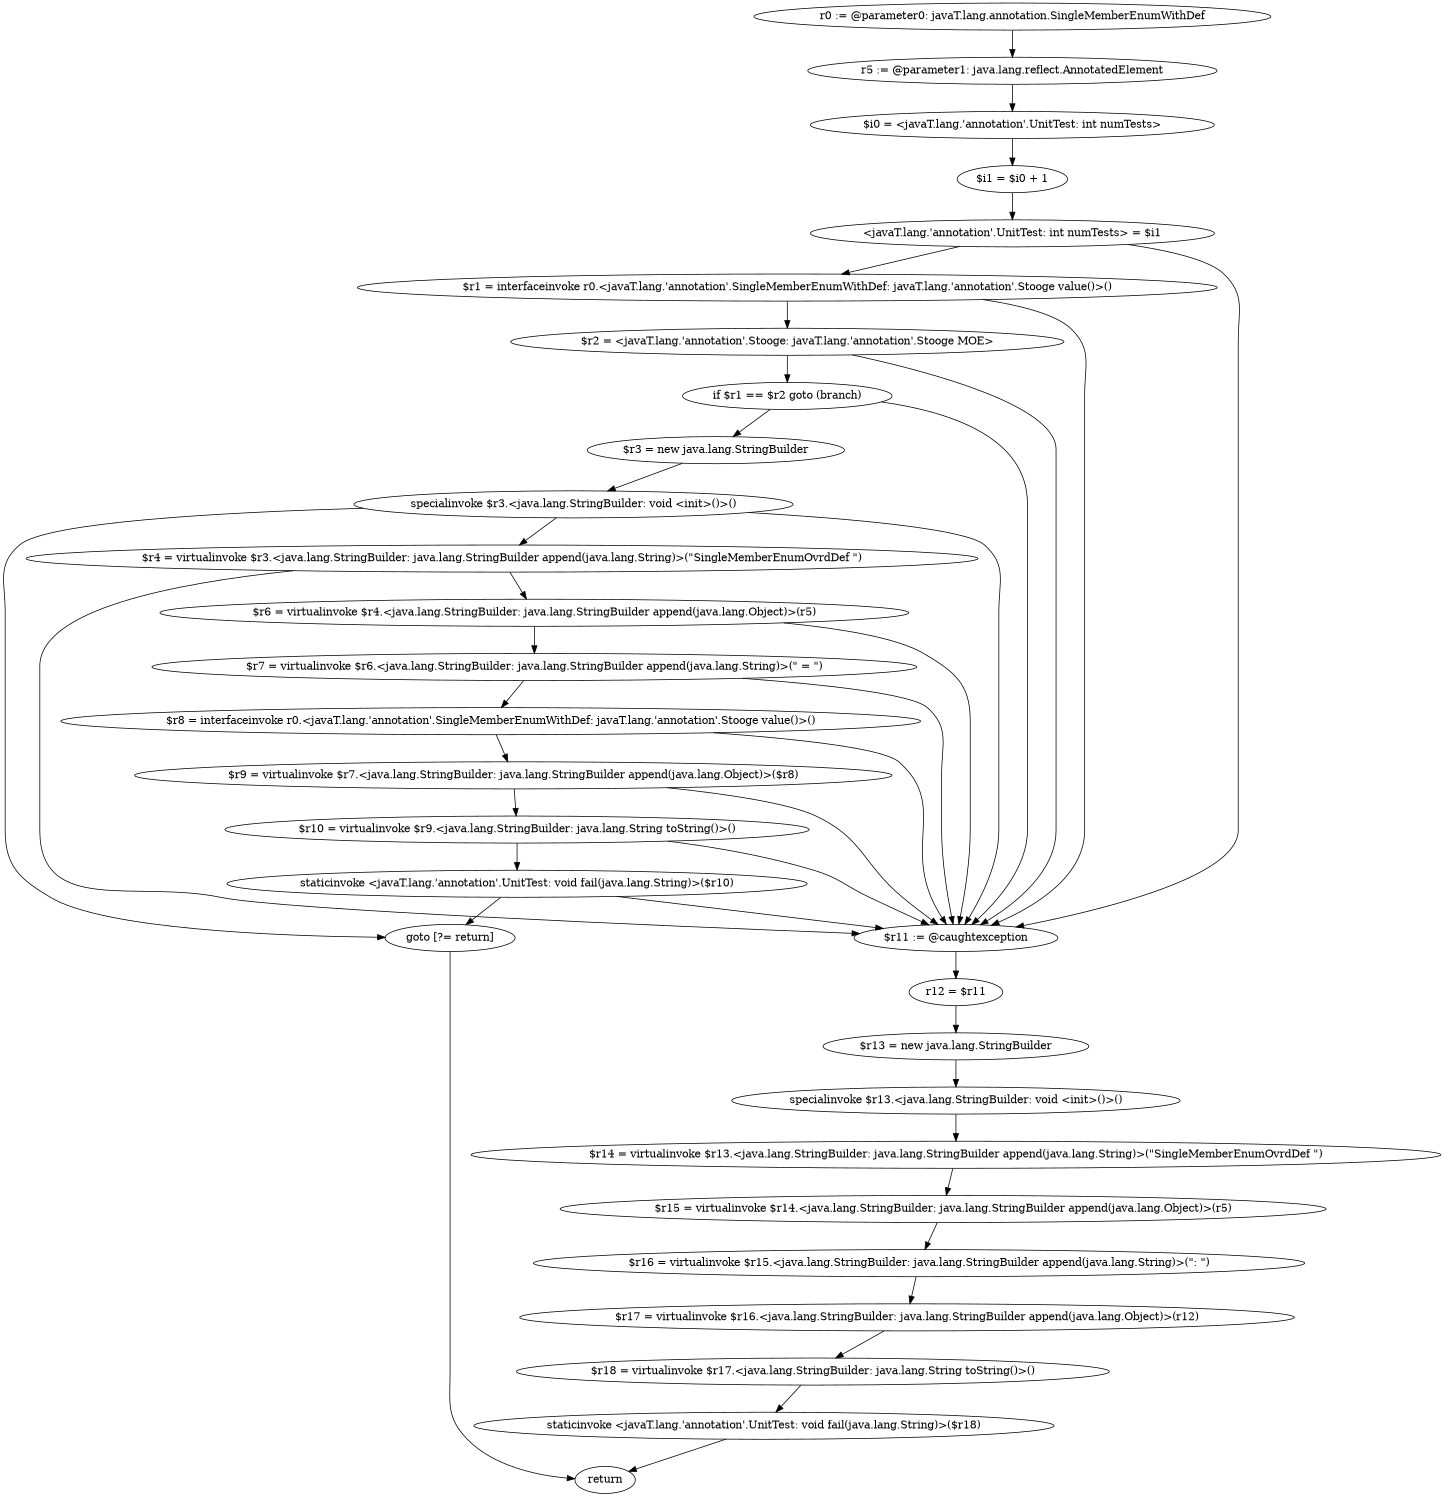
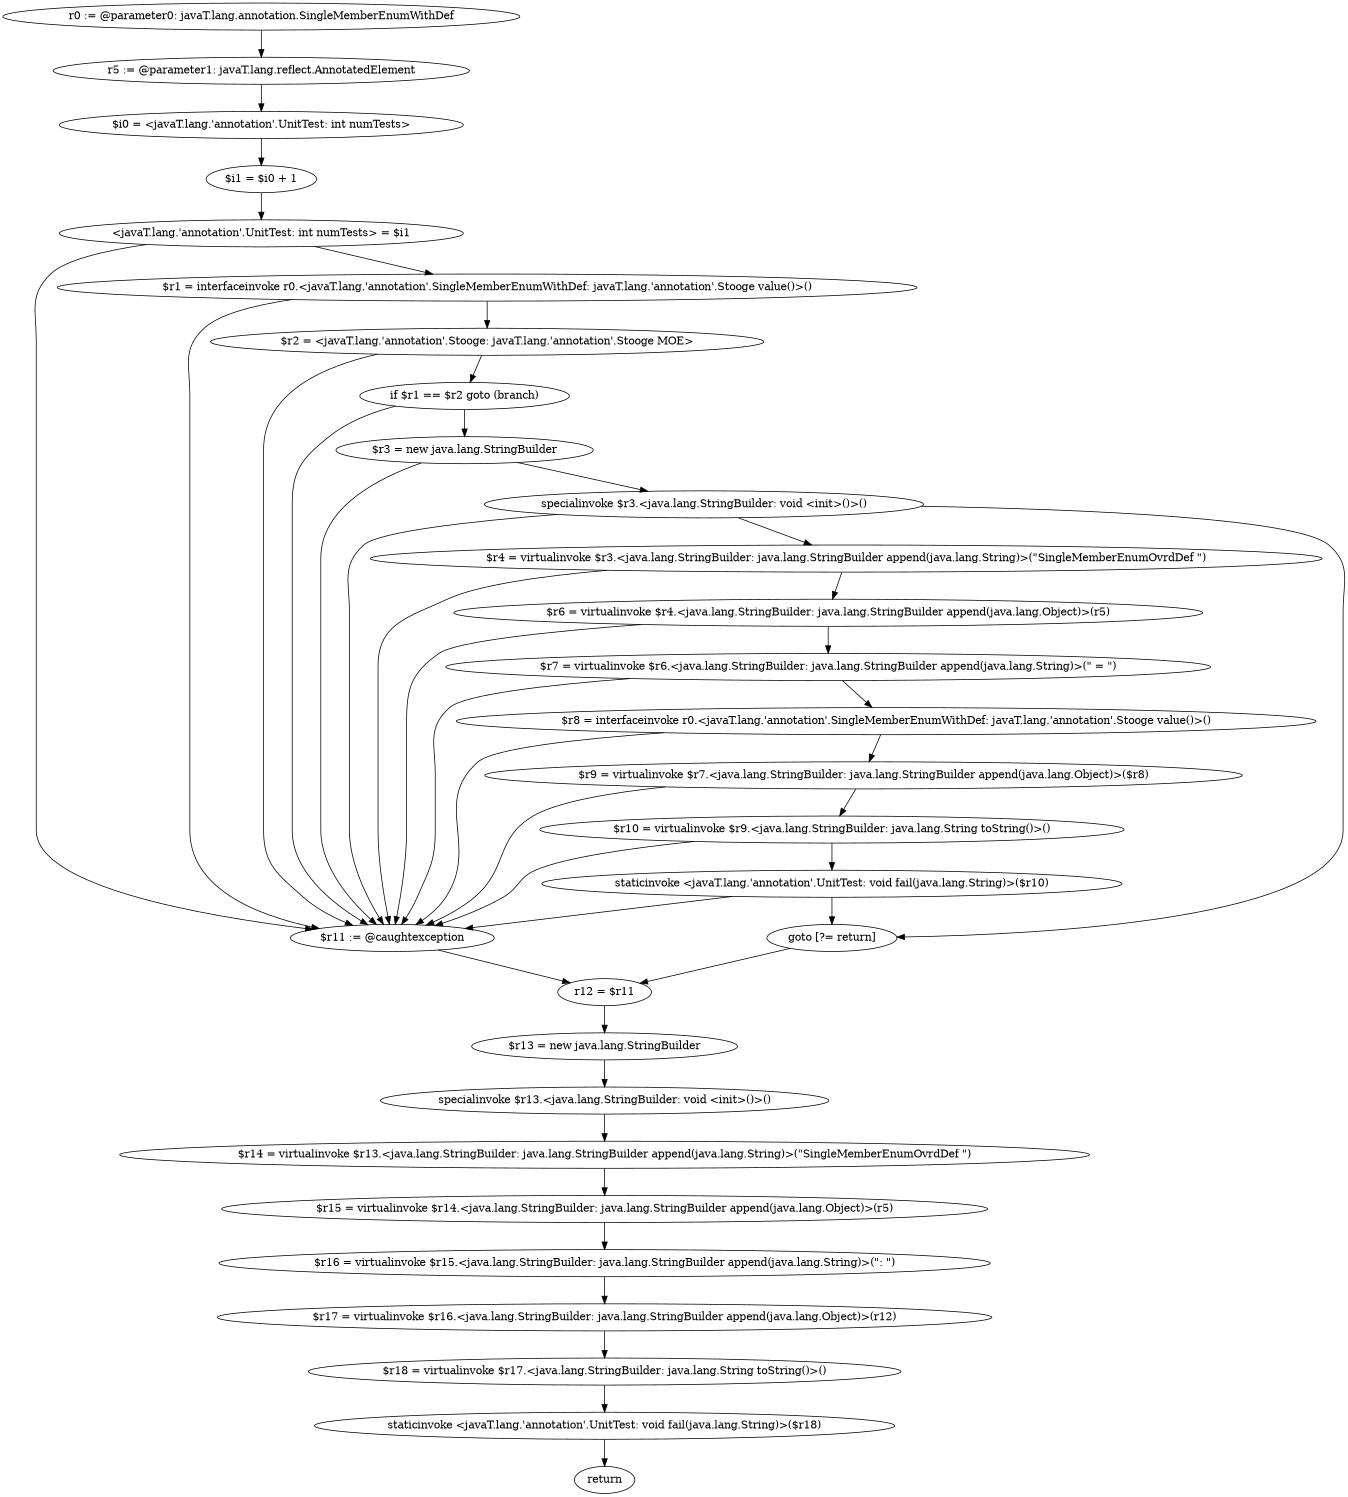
node "r5 := @parameter1: java.lang.reflect.AnnotatedElement": label "r5 := @parameter1: java.lang.reflect.AnnotatedElement" -> "r5 := @parameter1: javaT.lang.reflect.AnnotatedElement"
edge "$r3 = new java.lang.StringBuilder" -> "$r11 := @caughtexception": added
edge "goto [?= return]" -> "return": now "goto [?= return]" -> "r12 = $r11"
